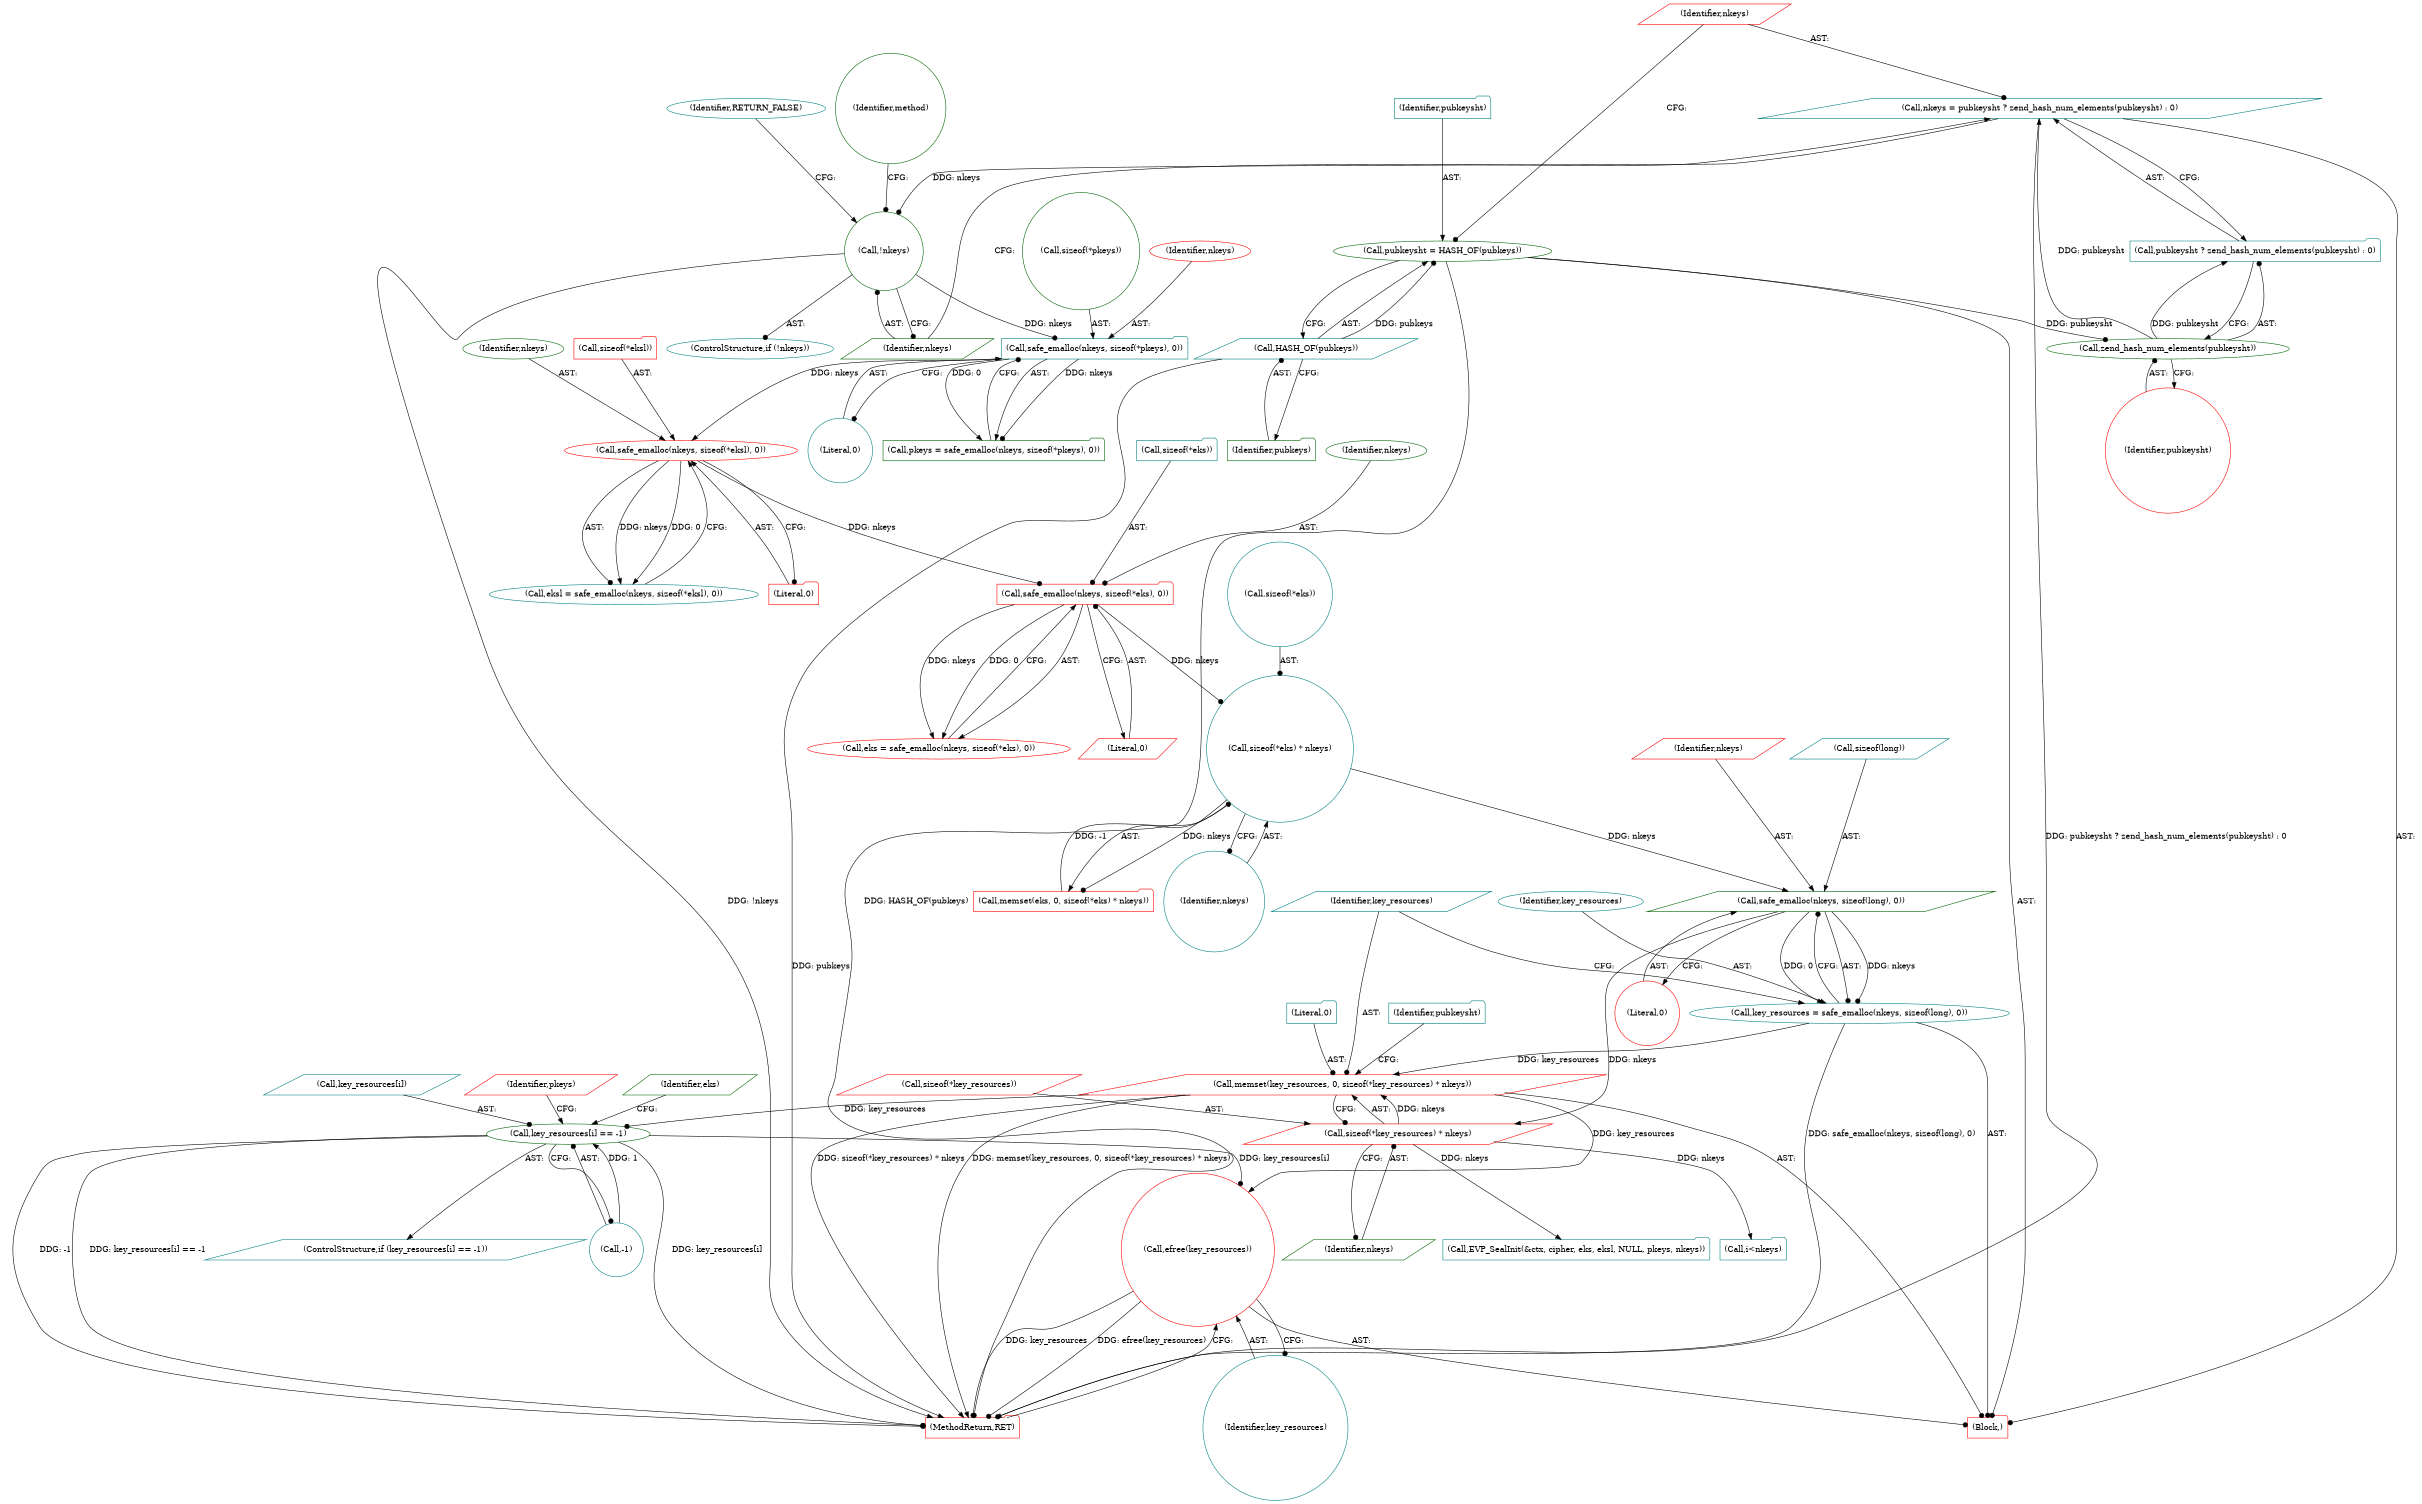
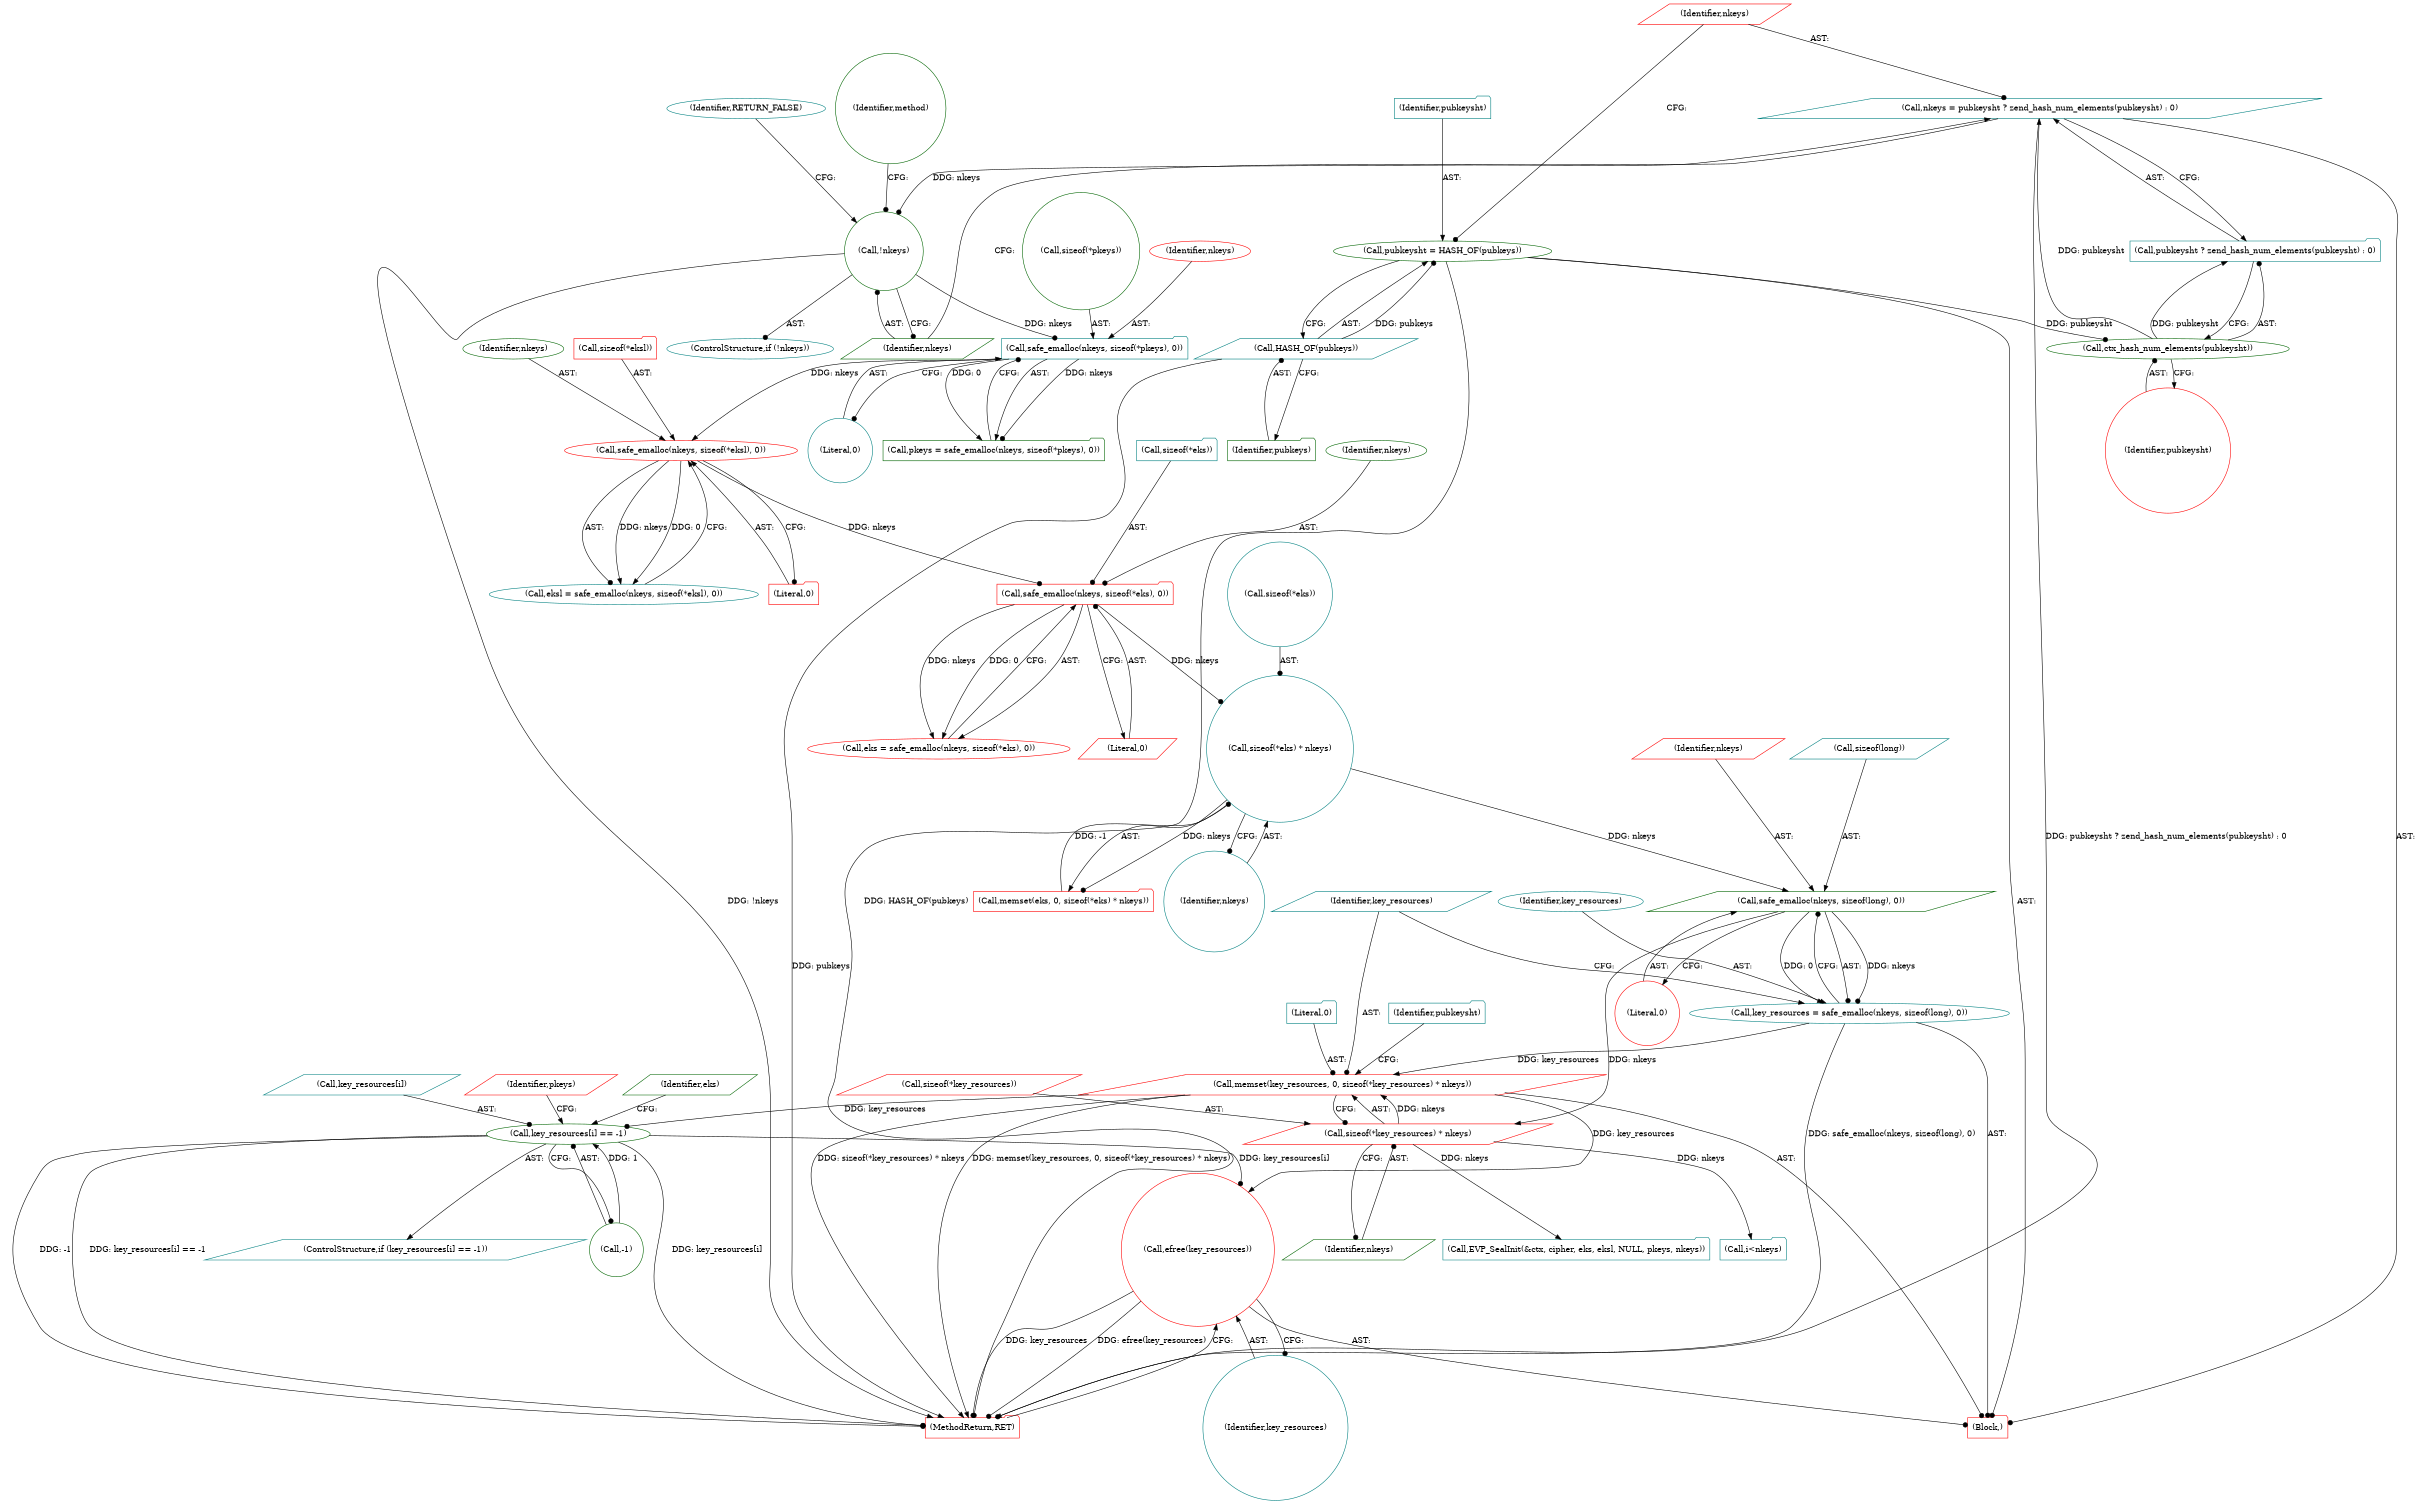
node "(Call,zend_hash_num_elements(pubkeysht))": label "(Call,zend_hash_num_elements(pubkeysht))" -> "(Call,ctx_hash_num_elements(pubkeysht))"
node "(Call,-1)": color teal -> darkgreen
